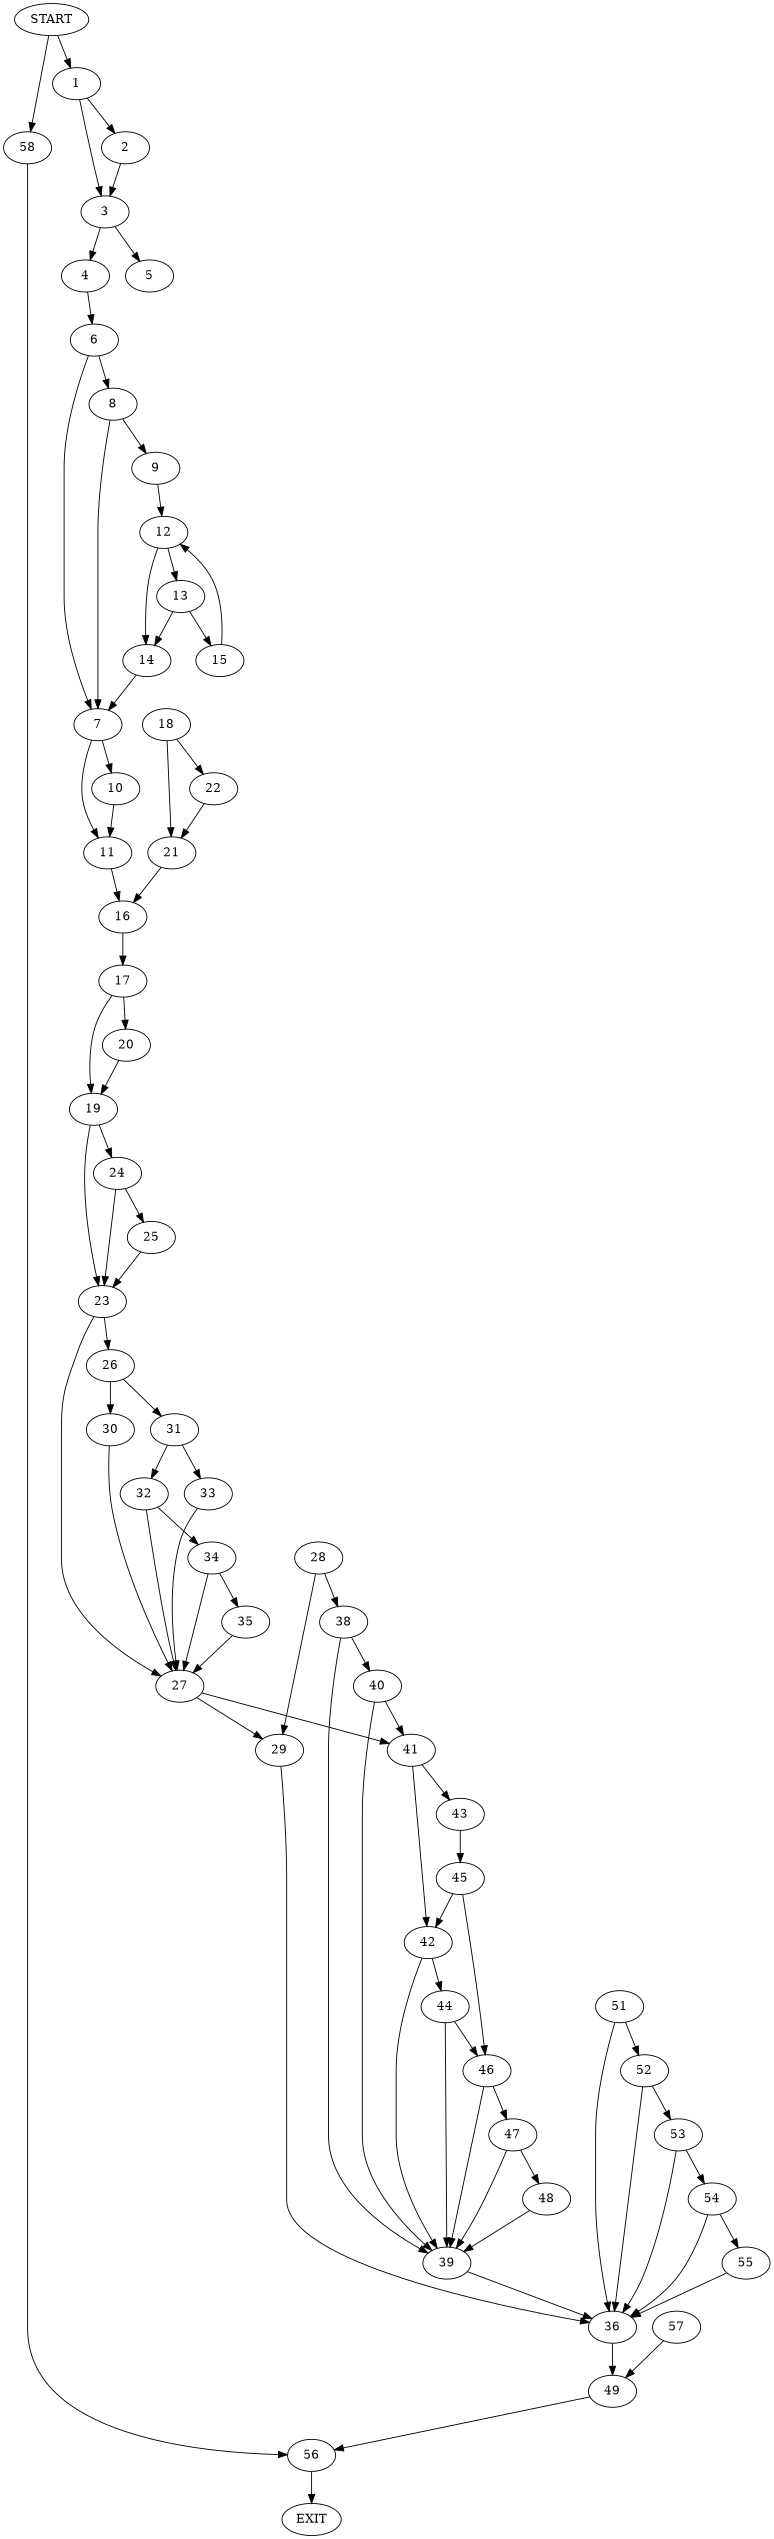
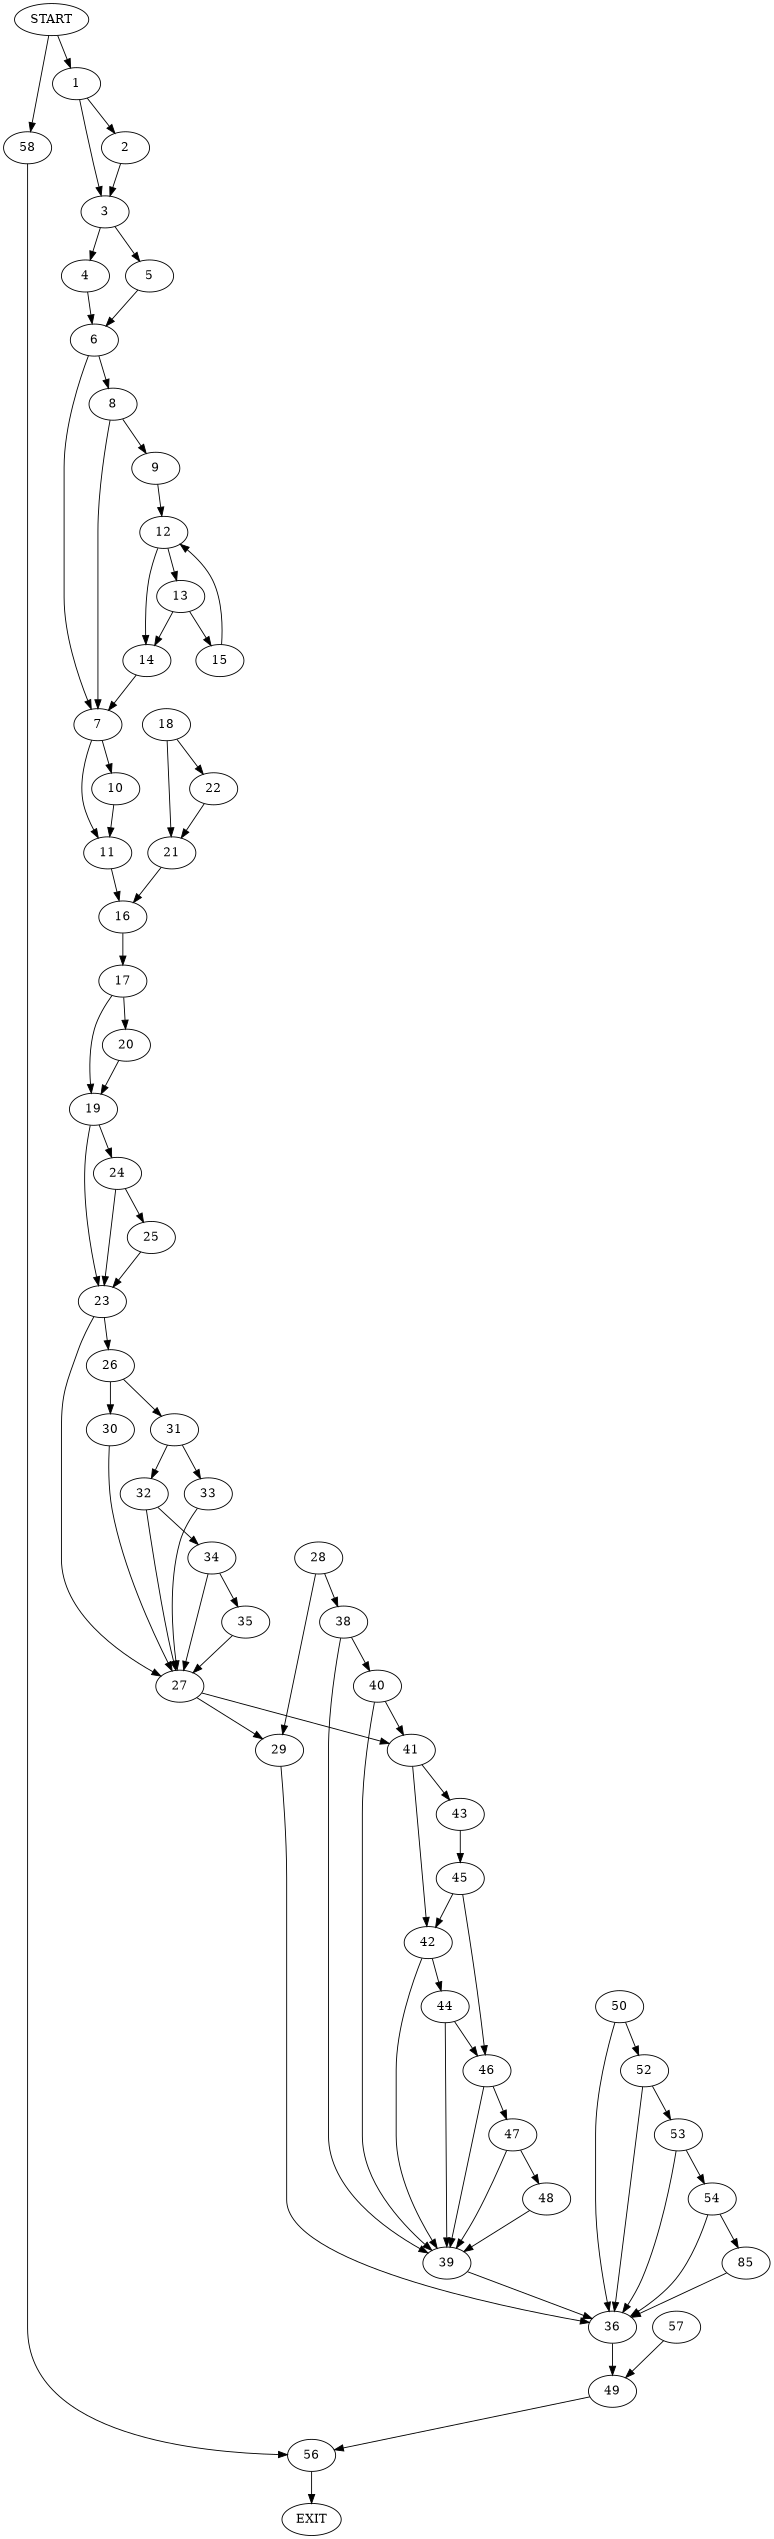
edge "5" -> "6": added
node "51": label "51" -> "50"
node "55": label "55" -> "85"
